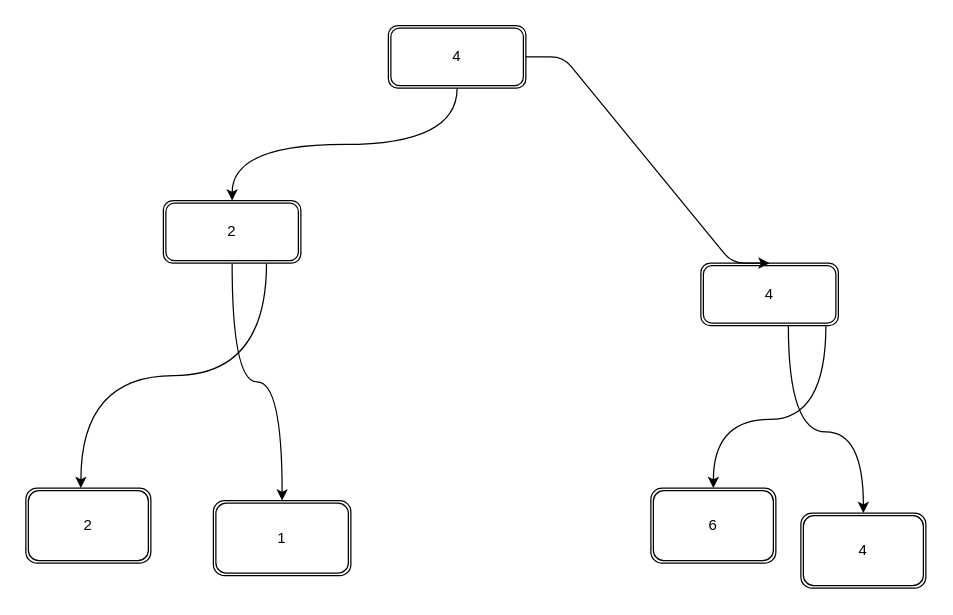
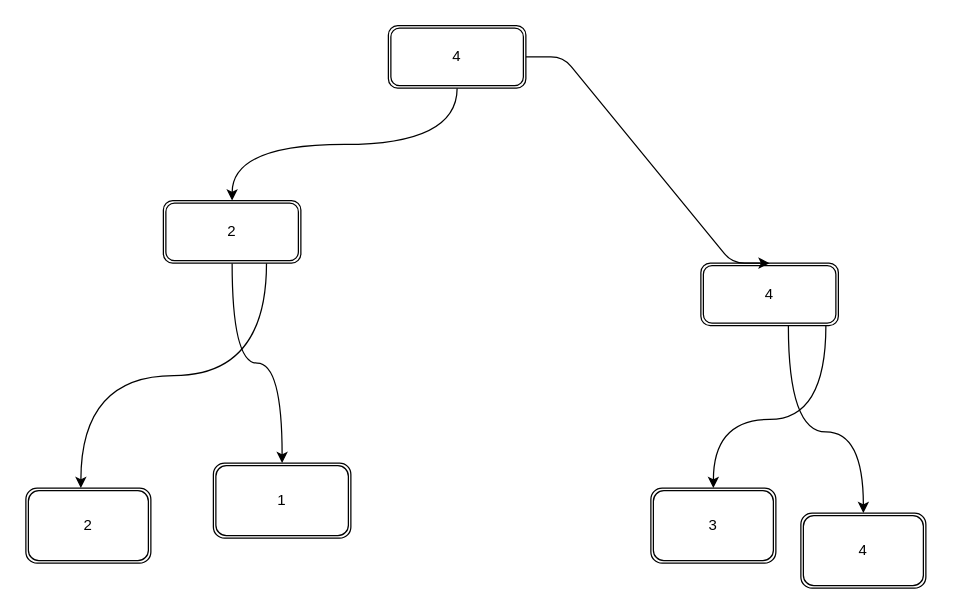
node "6": label "6" -> "3"
node "1": moved (282, 538) -> (282, 501)
